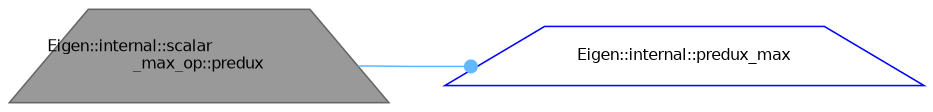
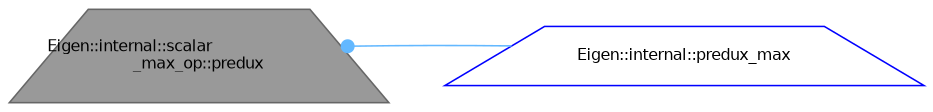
edge "Eigen::internal::scalar _max_op::predux" -> "Eigen::internal::predux_max": reversed
